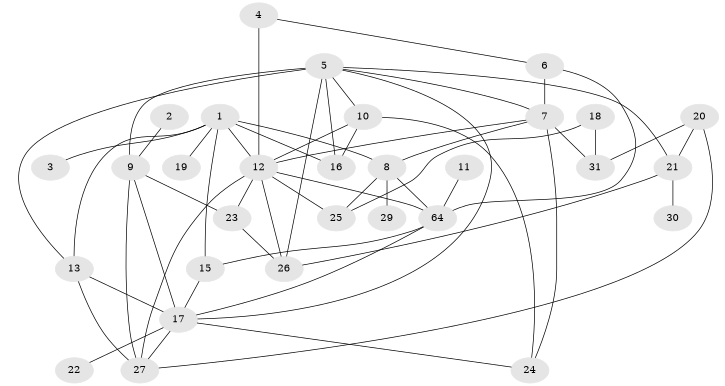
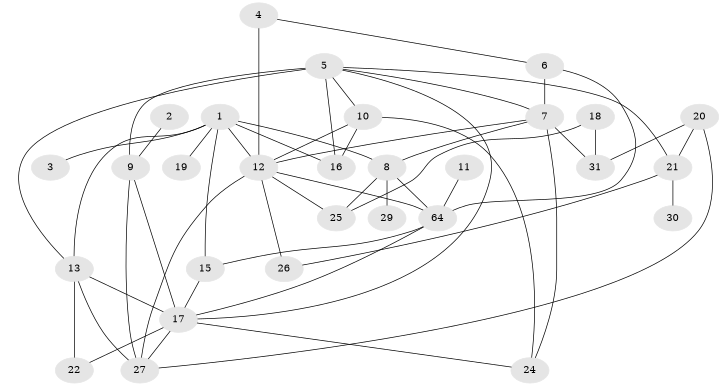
edge "5" -- "26": removed
node "23": removed
edge "13" -- "22": added
